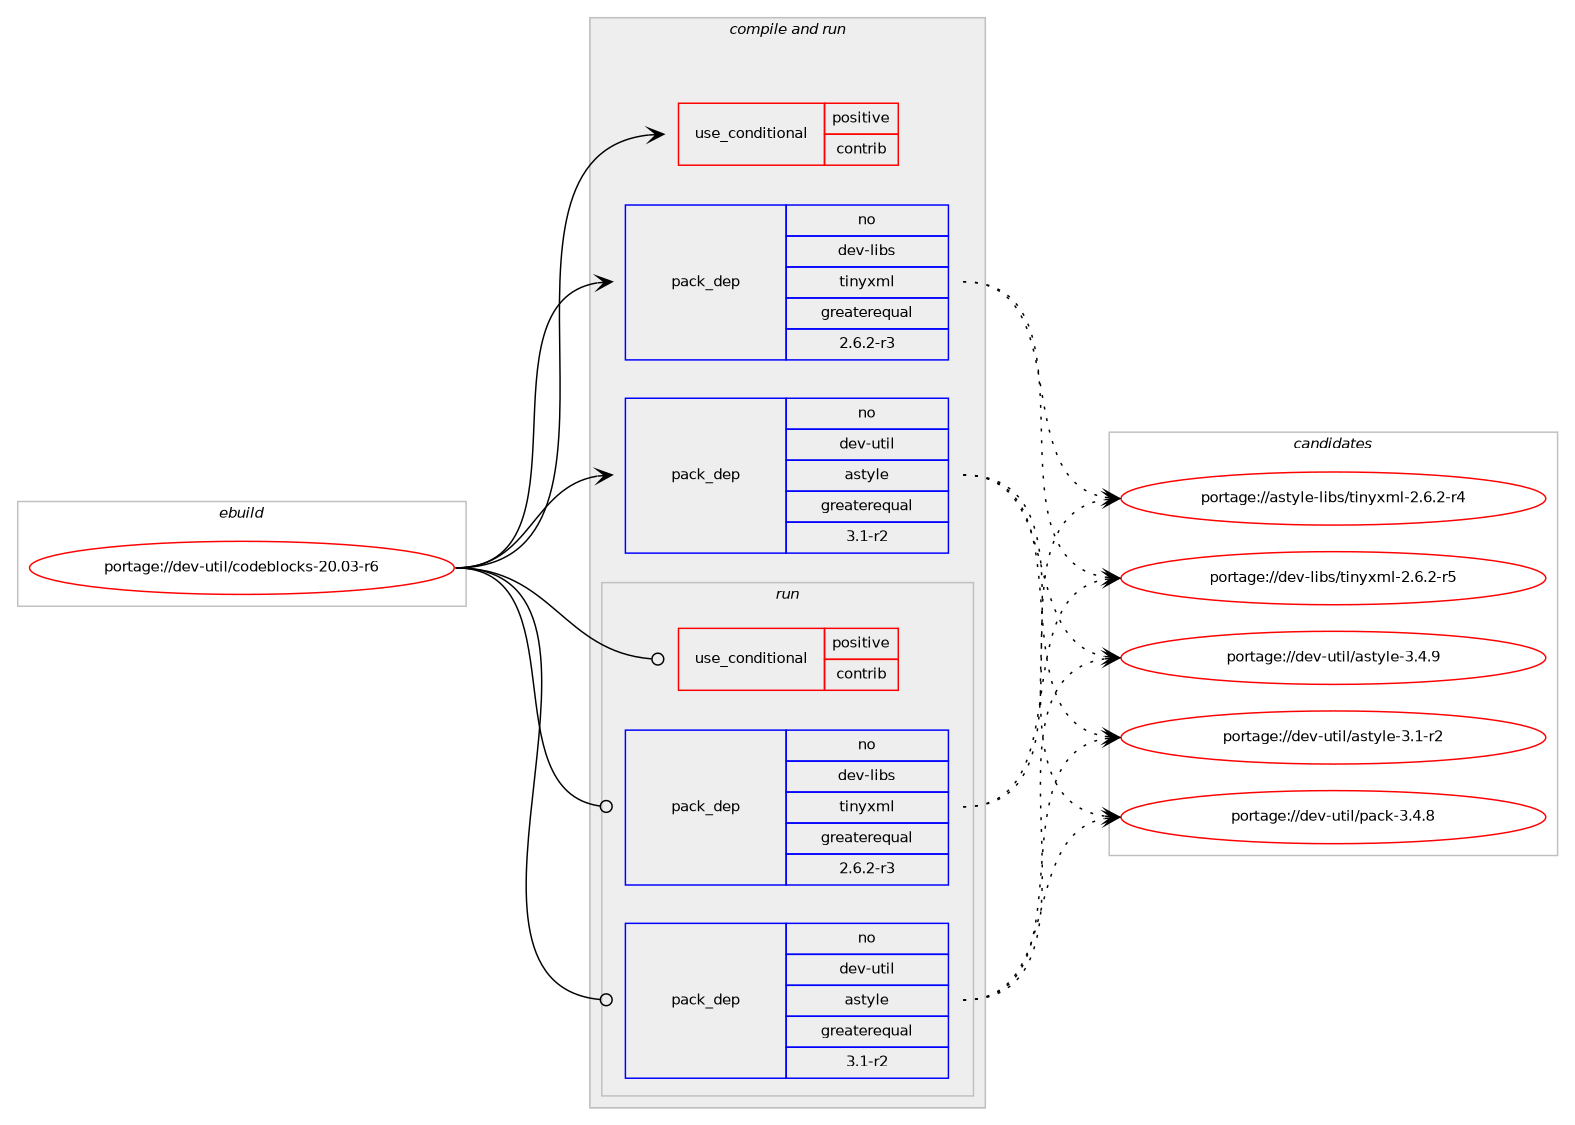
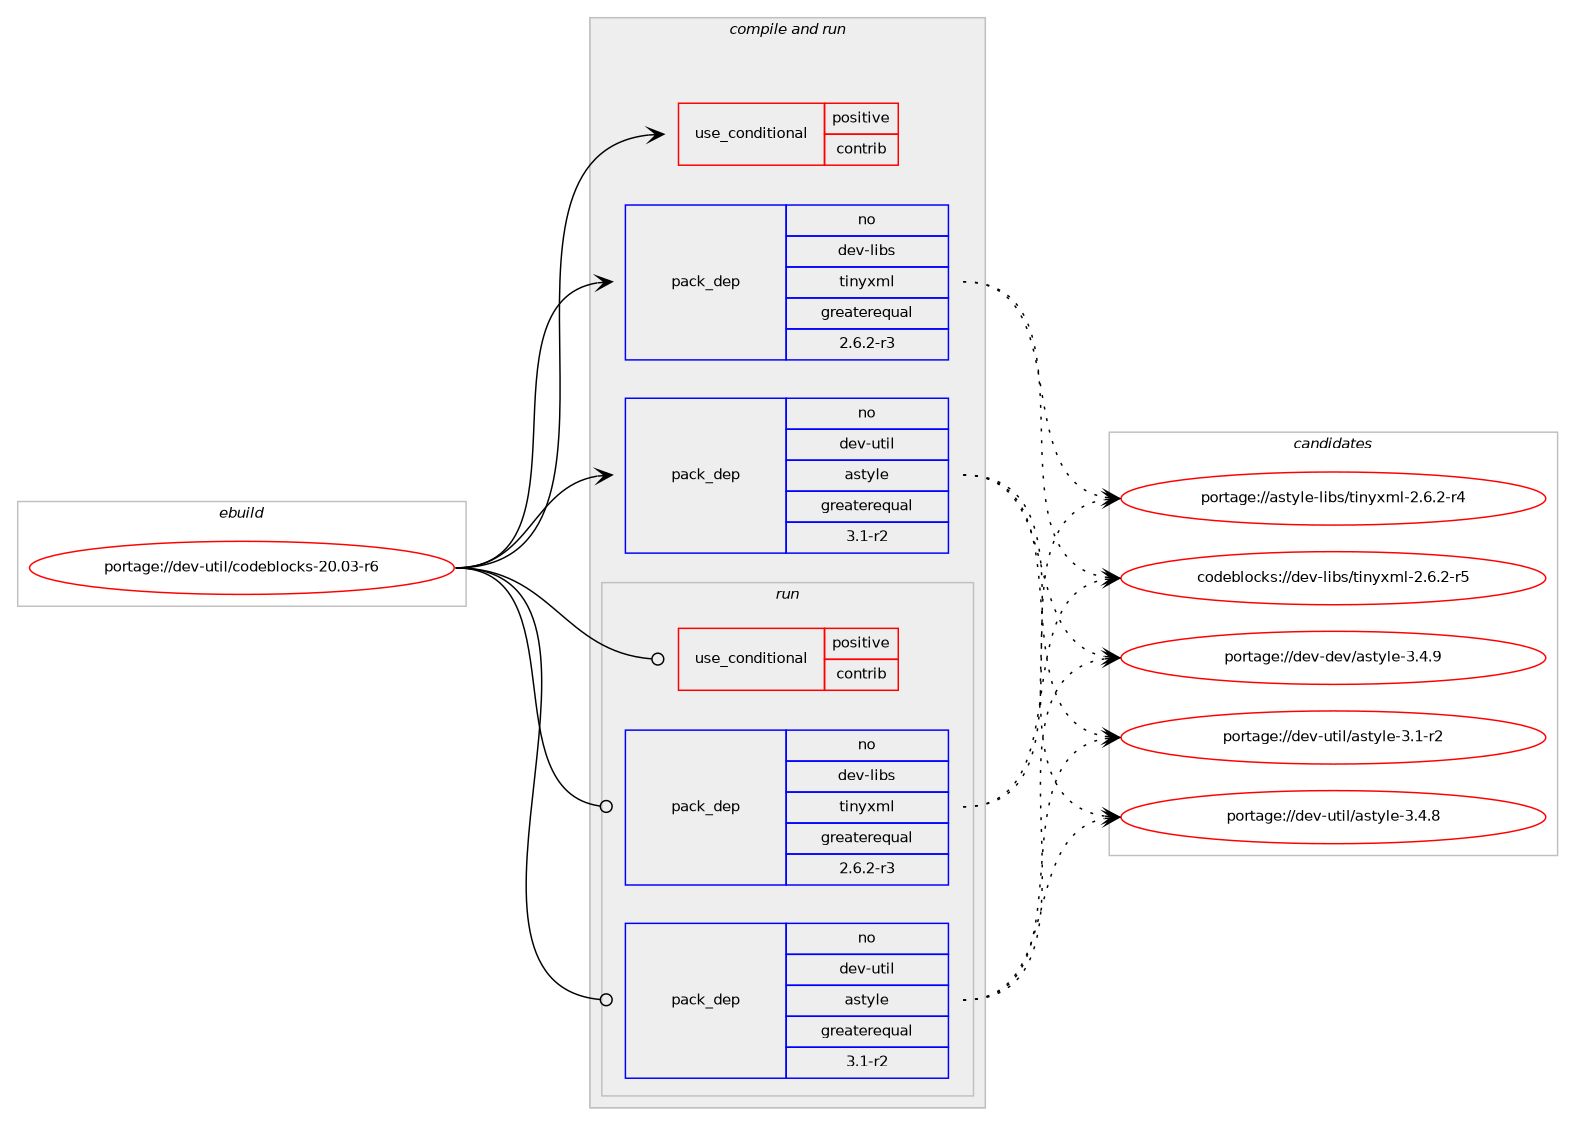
node "portage://dev-libs/tinyxml-2.6.2-r5": label "portage://dev-libs/tinyxml-2.6.2-r5" -> "codeblocks://dev-libs/tinyxml-2.6.2-r5"
node "portage://dev-util/astyle-3.4.9": label "portage://dev-util/astyle-3.4.9" -> "portage://dev-dev/astyle-3.4.9"
node "portage://dev-util/pack-3.4.8": label "portage://dev-util/pack-3.4.8" -> "portage://dev-util/astyle-3.4.8"
